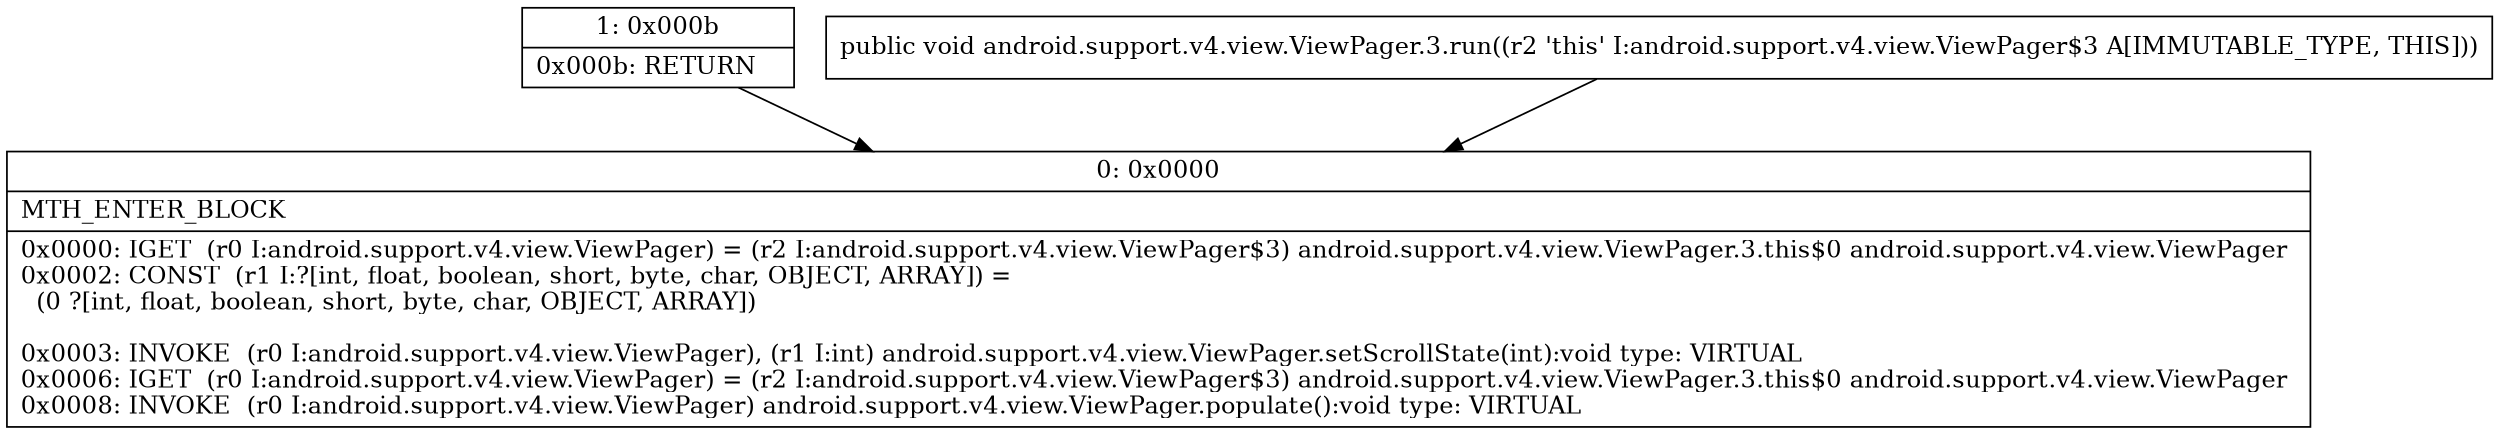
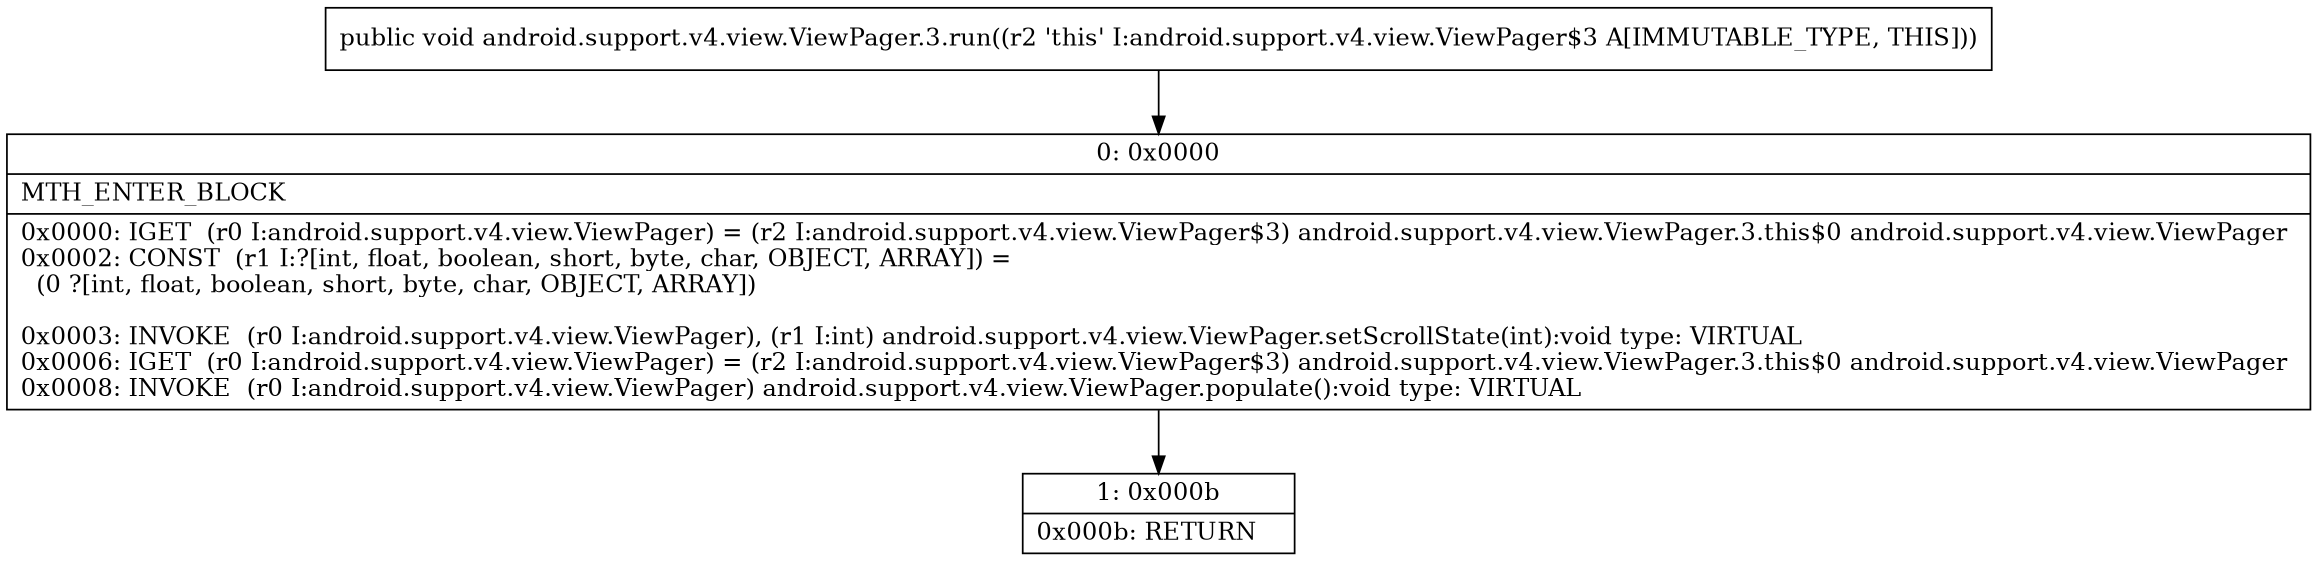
edge "1: 0x000b" -> "0: 0x0000": reversed
